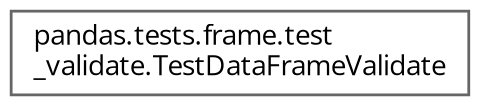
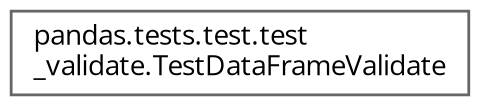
node "pandas.tests.frame.test _validate.TestDataFrameValidate": label "pandas.tests.frame.test _validate.TestDataFrameValidate" -> "pandas.tests.test.test _validate.TestDataFrameValidate"
